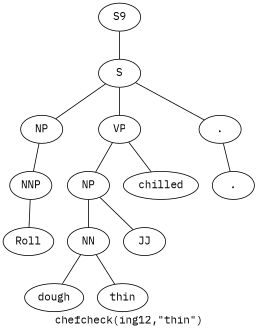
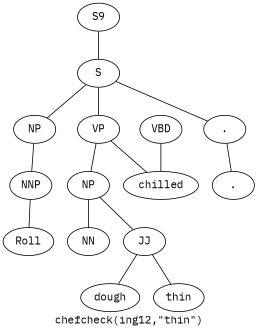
node "VBD": added
edge "NN" -- "dough": now "JJ" -- "dough"
edge "NN" -- "thin": now "JJ" -- "thin"
